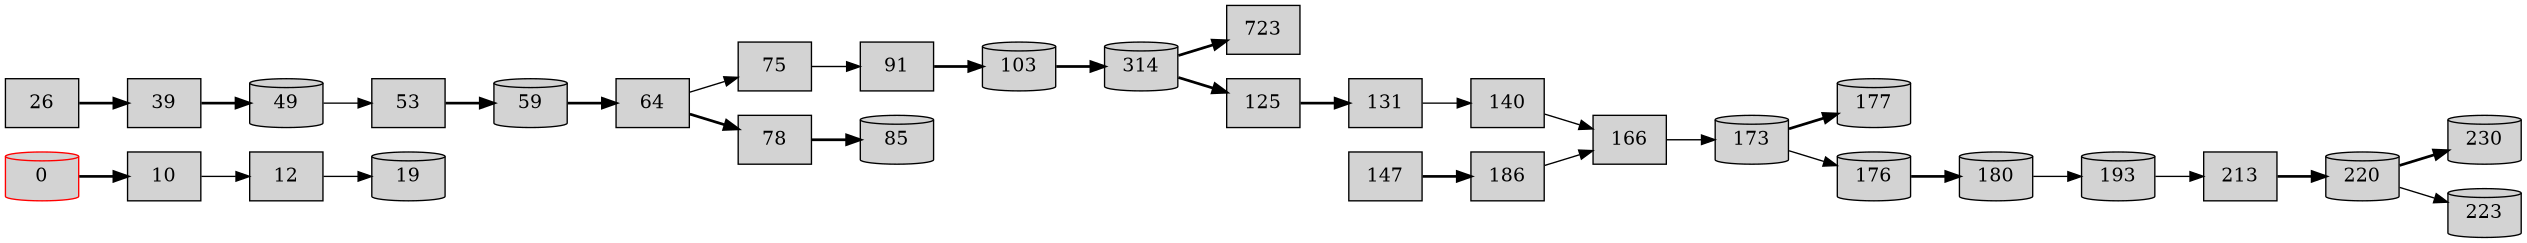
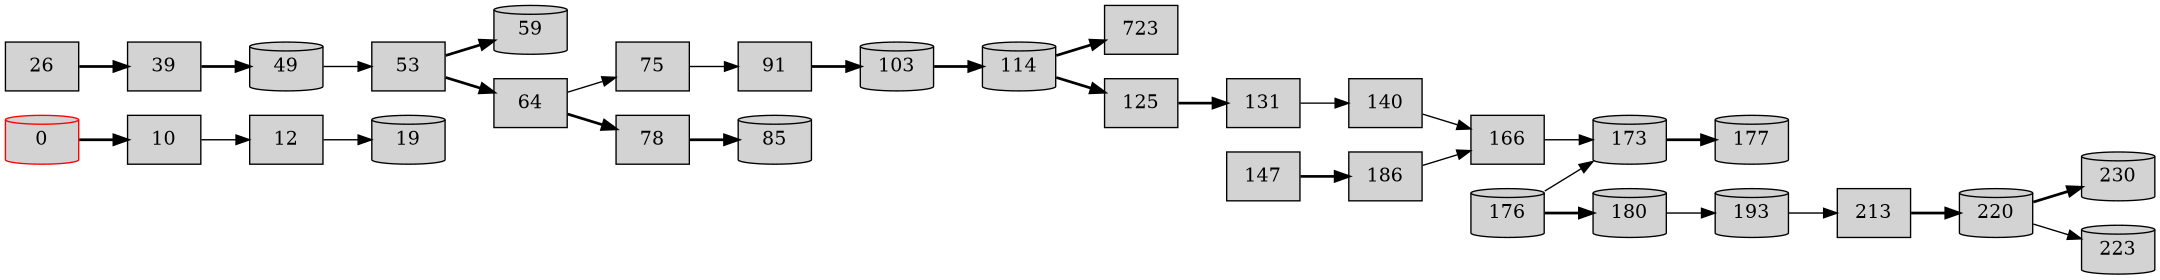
node "314": label "314" -> "114"
edge "59" -> "64": now "53" -> "64"
edge "173" -> "176": reversed
